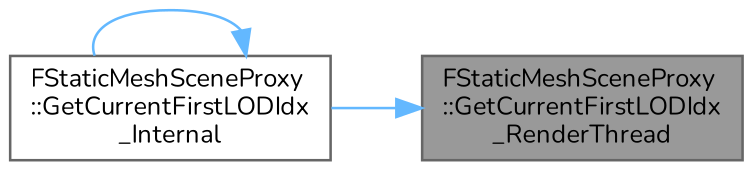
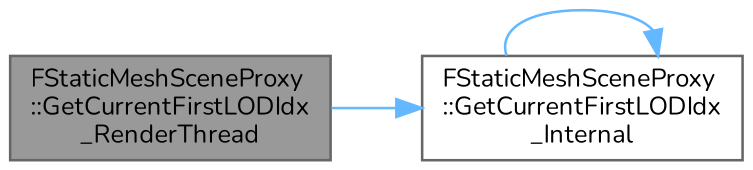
edge "FStaticMeshSceneProxy ::GetCurrentFirstLODIdx _Internal" -> "FStaticMeshSceneProxy ::GetCurrentFirstLODIdx _RenderThread": reversed
